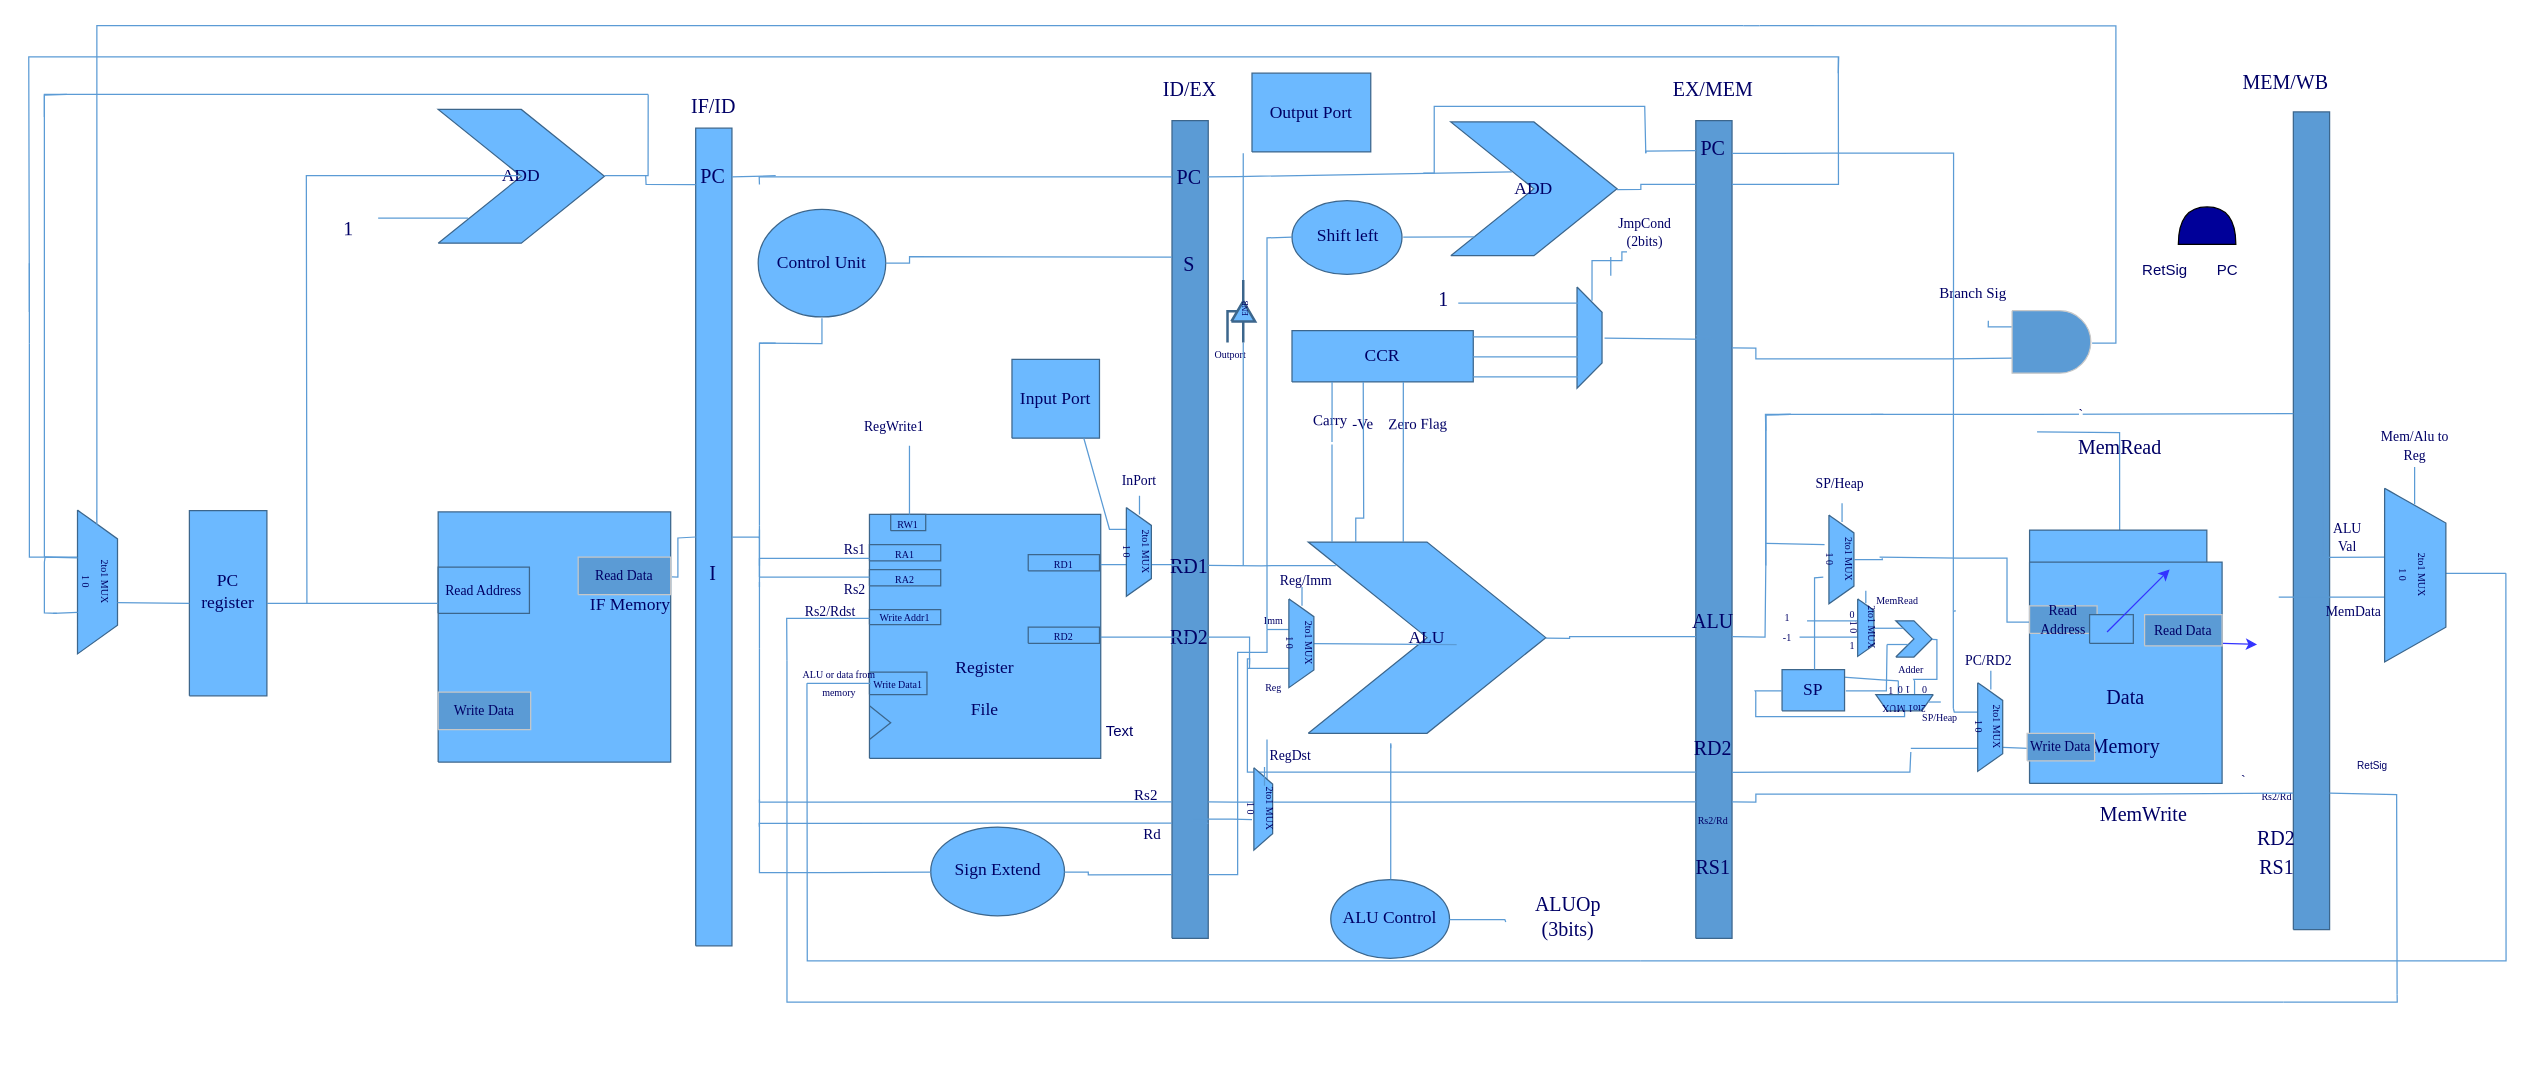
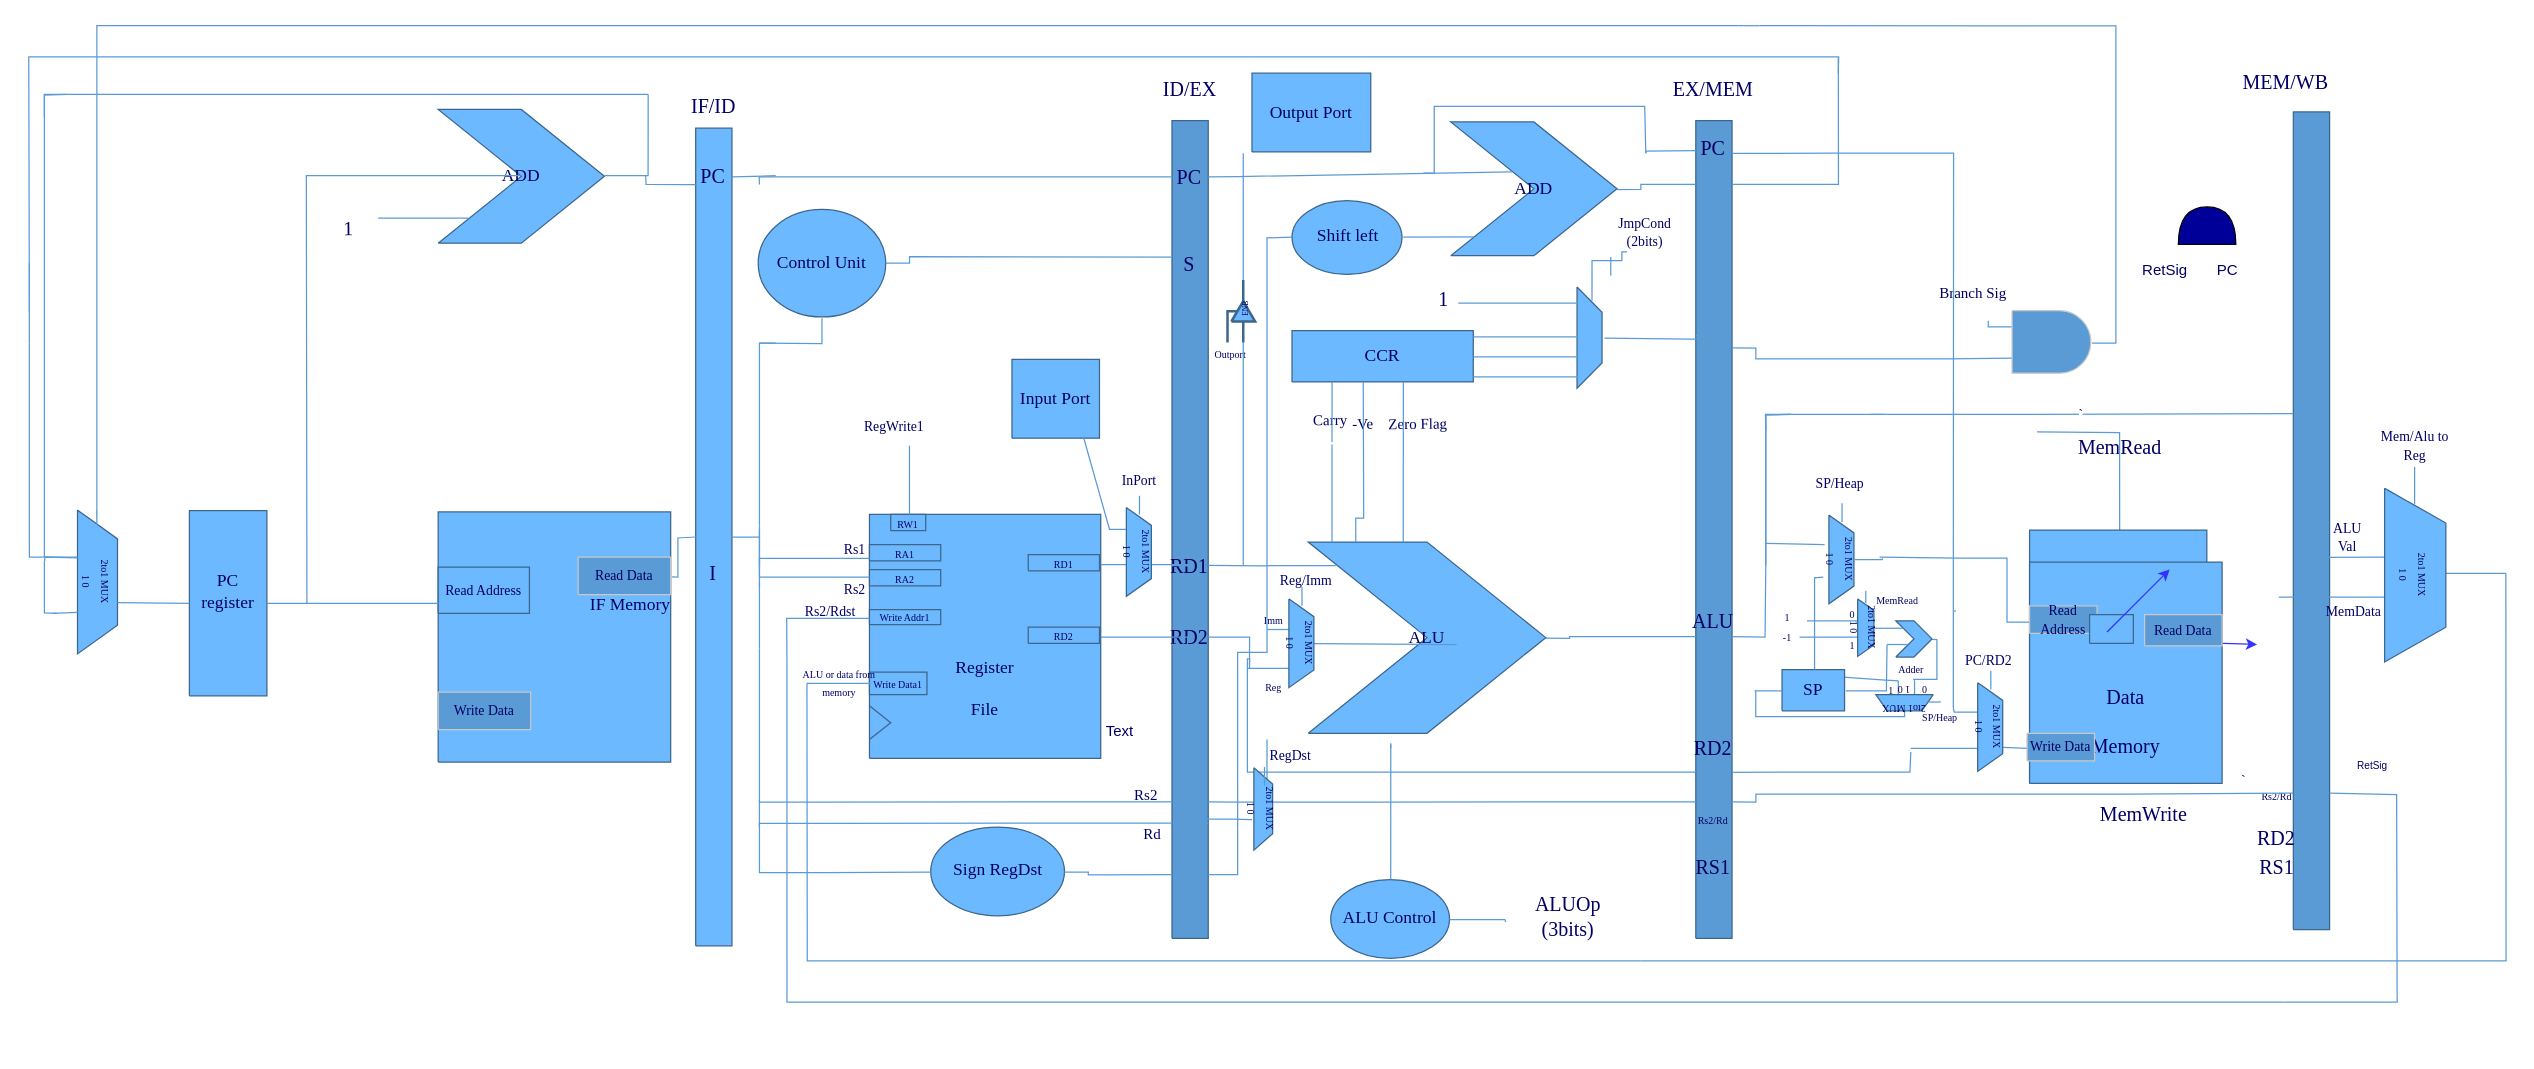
node "Sign Extend": label "Sign Extend" -> "Sign RegDst"
